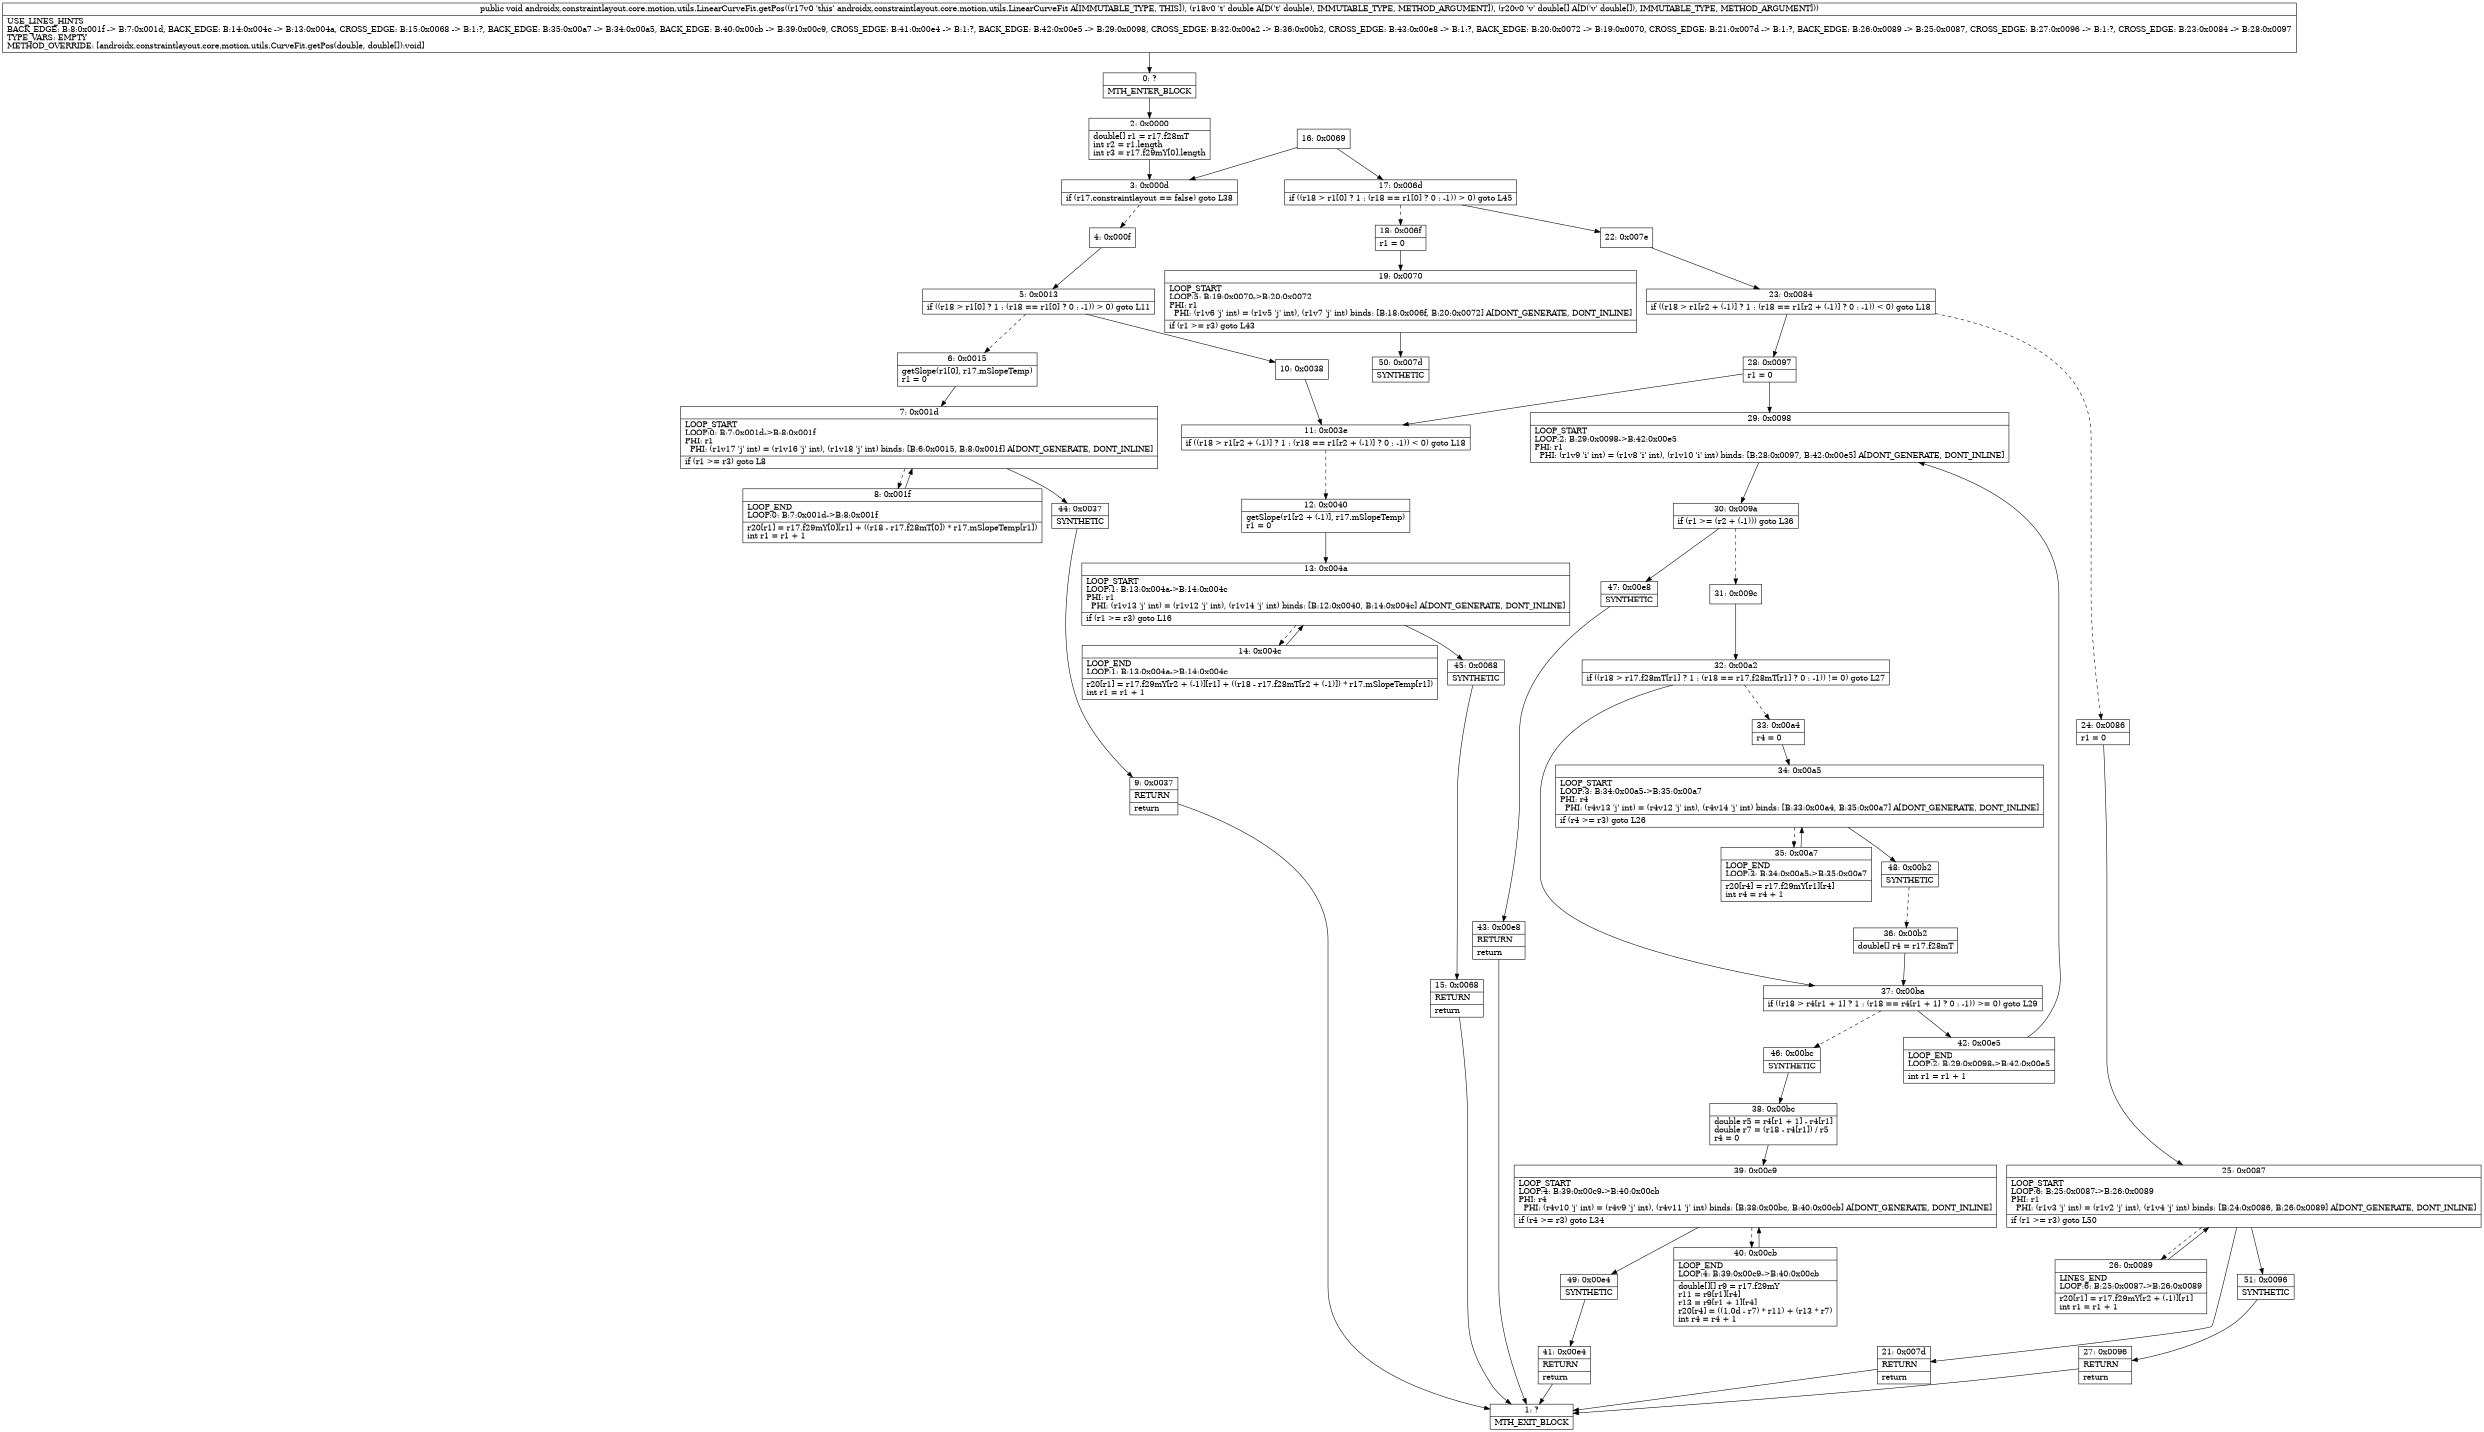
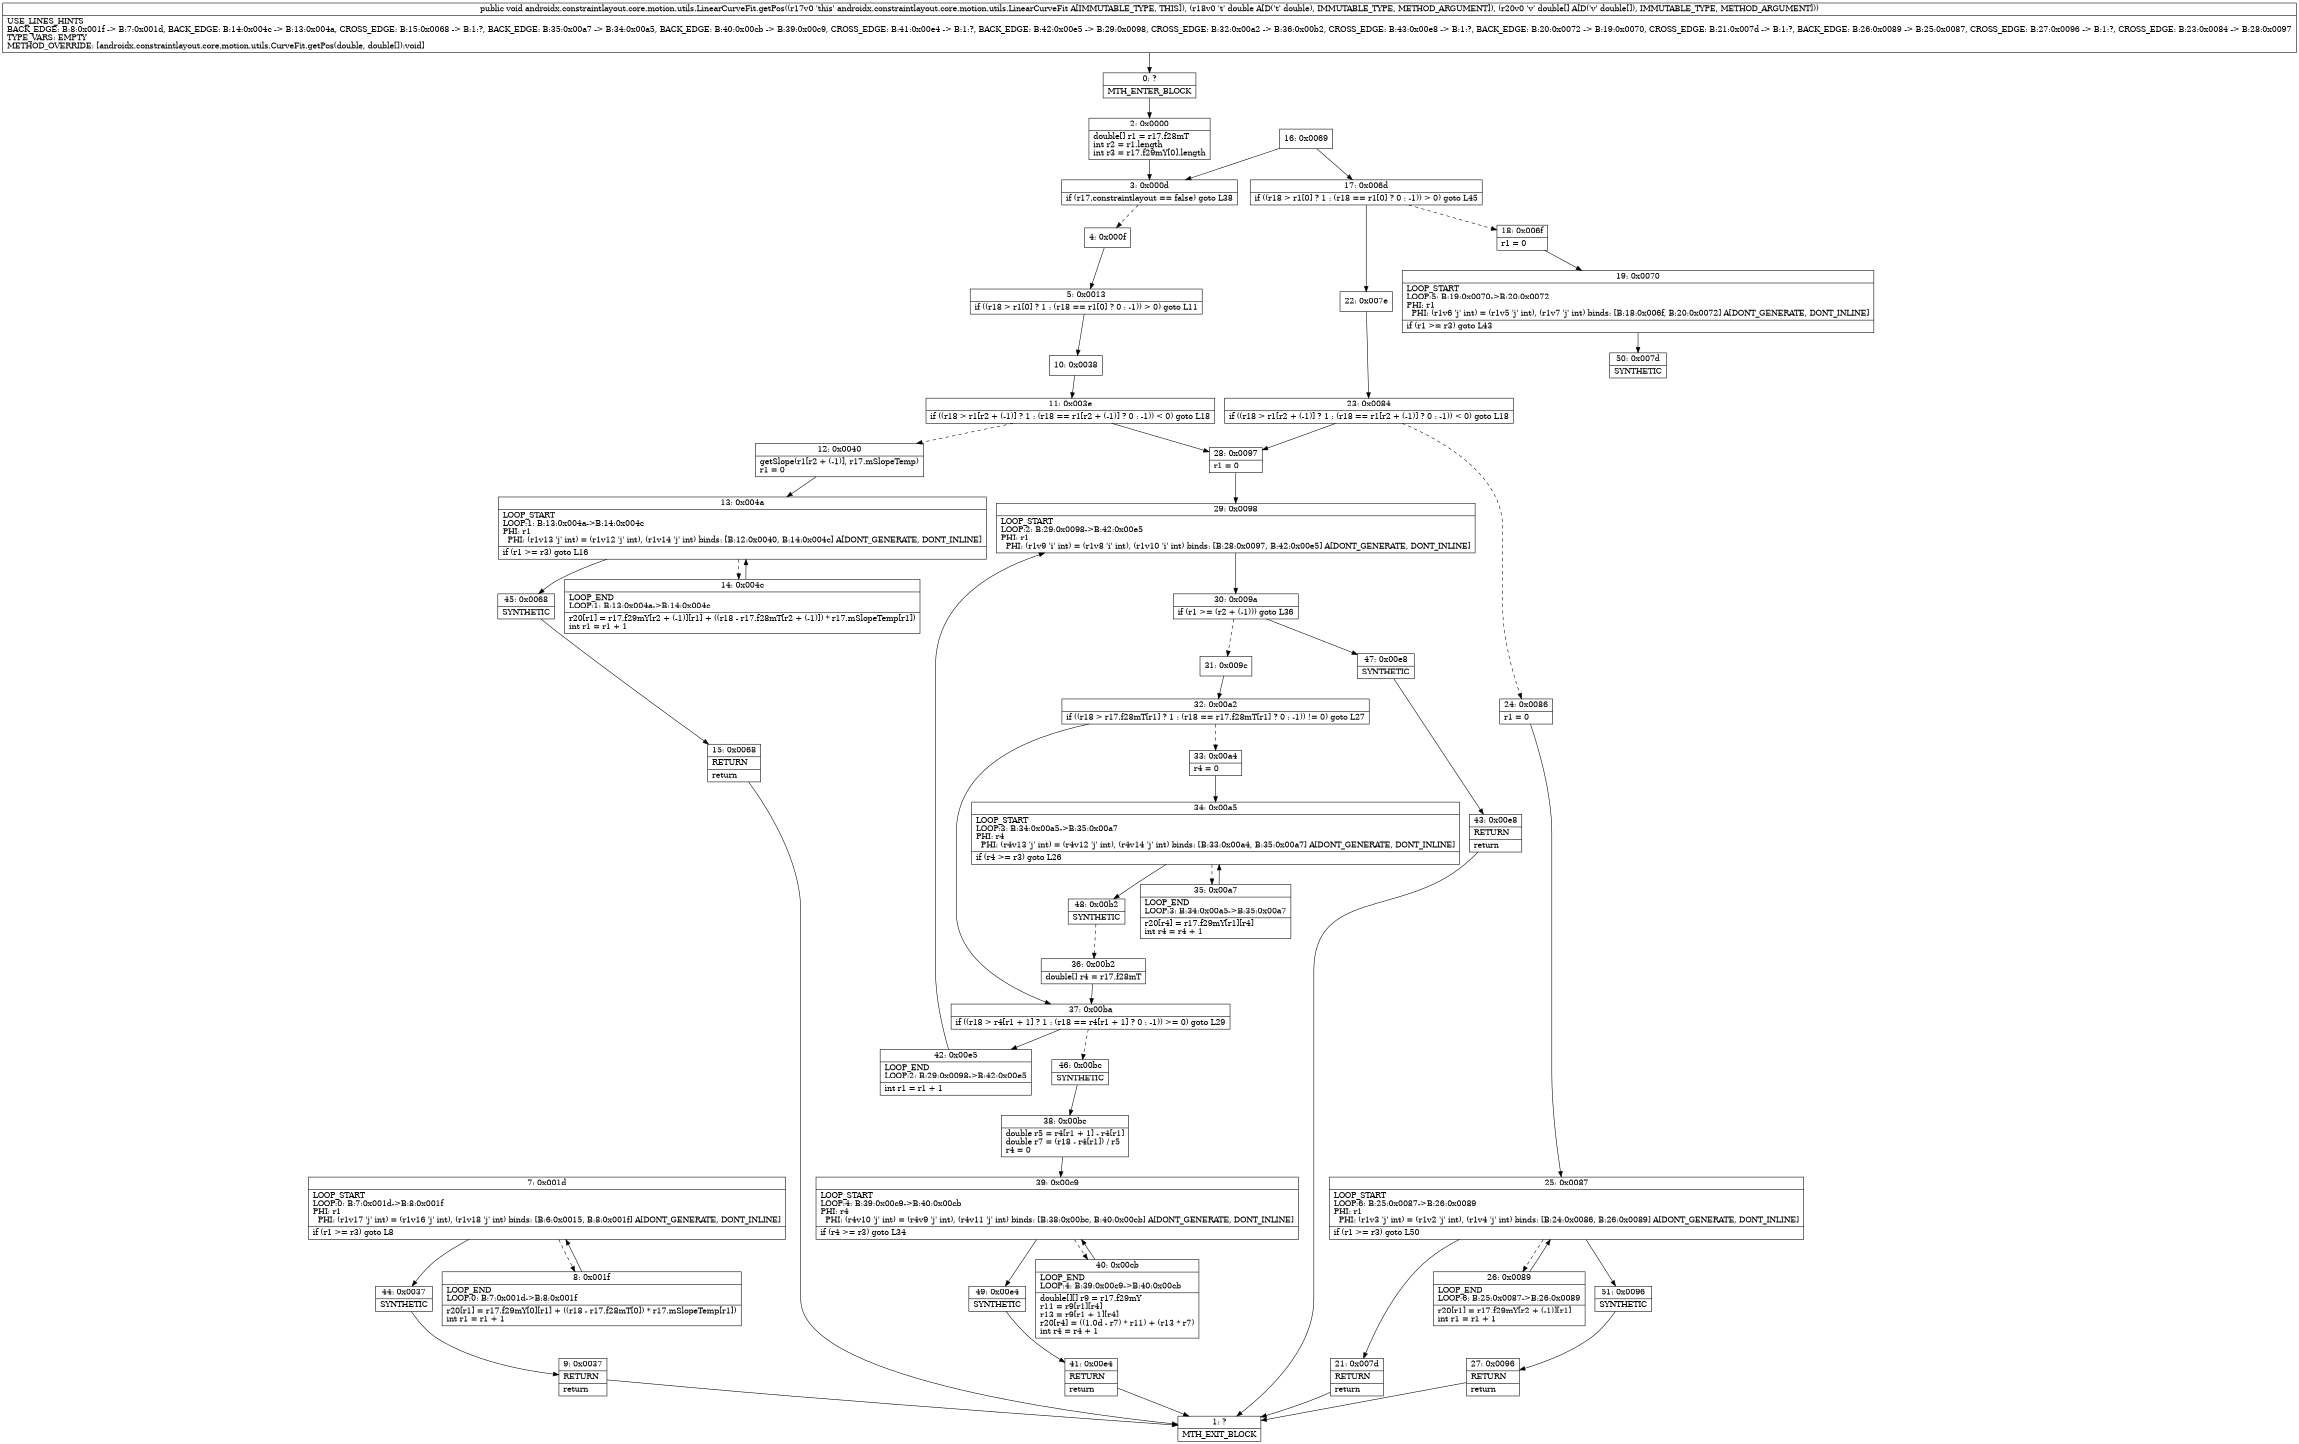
node "6: 0x0015": removed
edge "28: 0x0097" -> "11: 0x003e": reversed
node "26: 0x0089": text "LINES_END" -> "LOOP_END"
